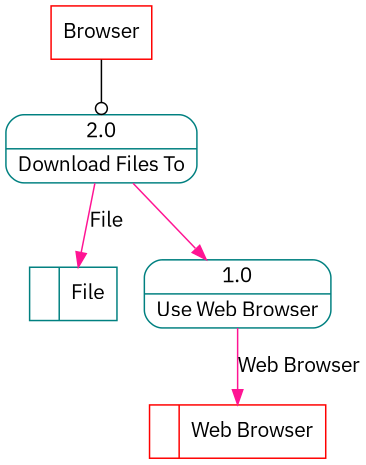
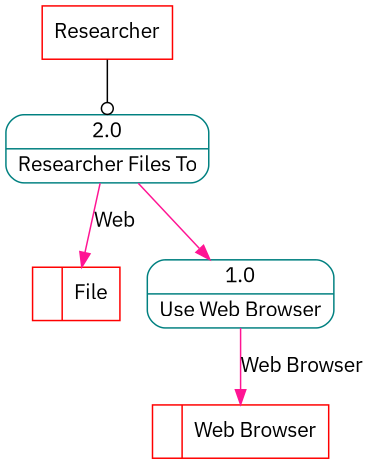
node "Browser": label "Browser" -> "Researcher"
node "2.0": text "Download Files To" -> "Researcher Files To"
edge "2.0" -> "File": label "File" -> "Web"
node "File": color teal -> red
